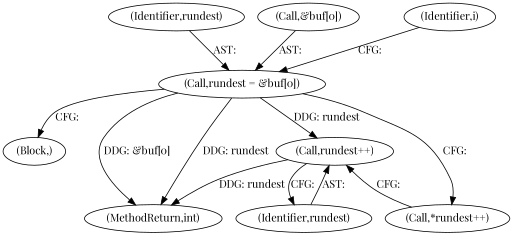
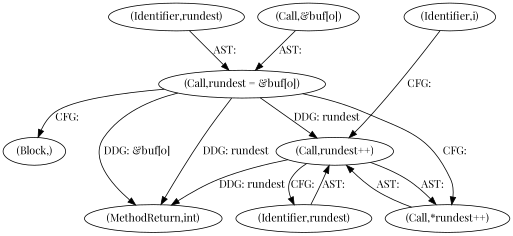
edge "(Identifier,i)" -> "(Call,rundest = &buf[0])": now "(Identifier,i)" -> "(Call,rundest++)"
edge "(Call,rundest++)" -> "(Call,*rundest++)": added, label "AST:"
edge "(Call,*rundest++)" -> "(Call,rundest++)": label "CFG: " -> "AST: "
